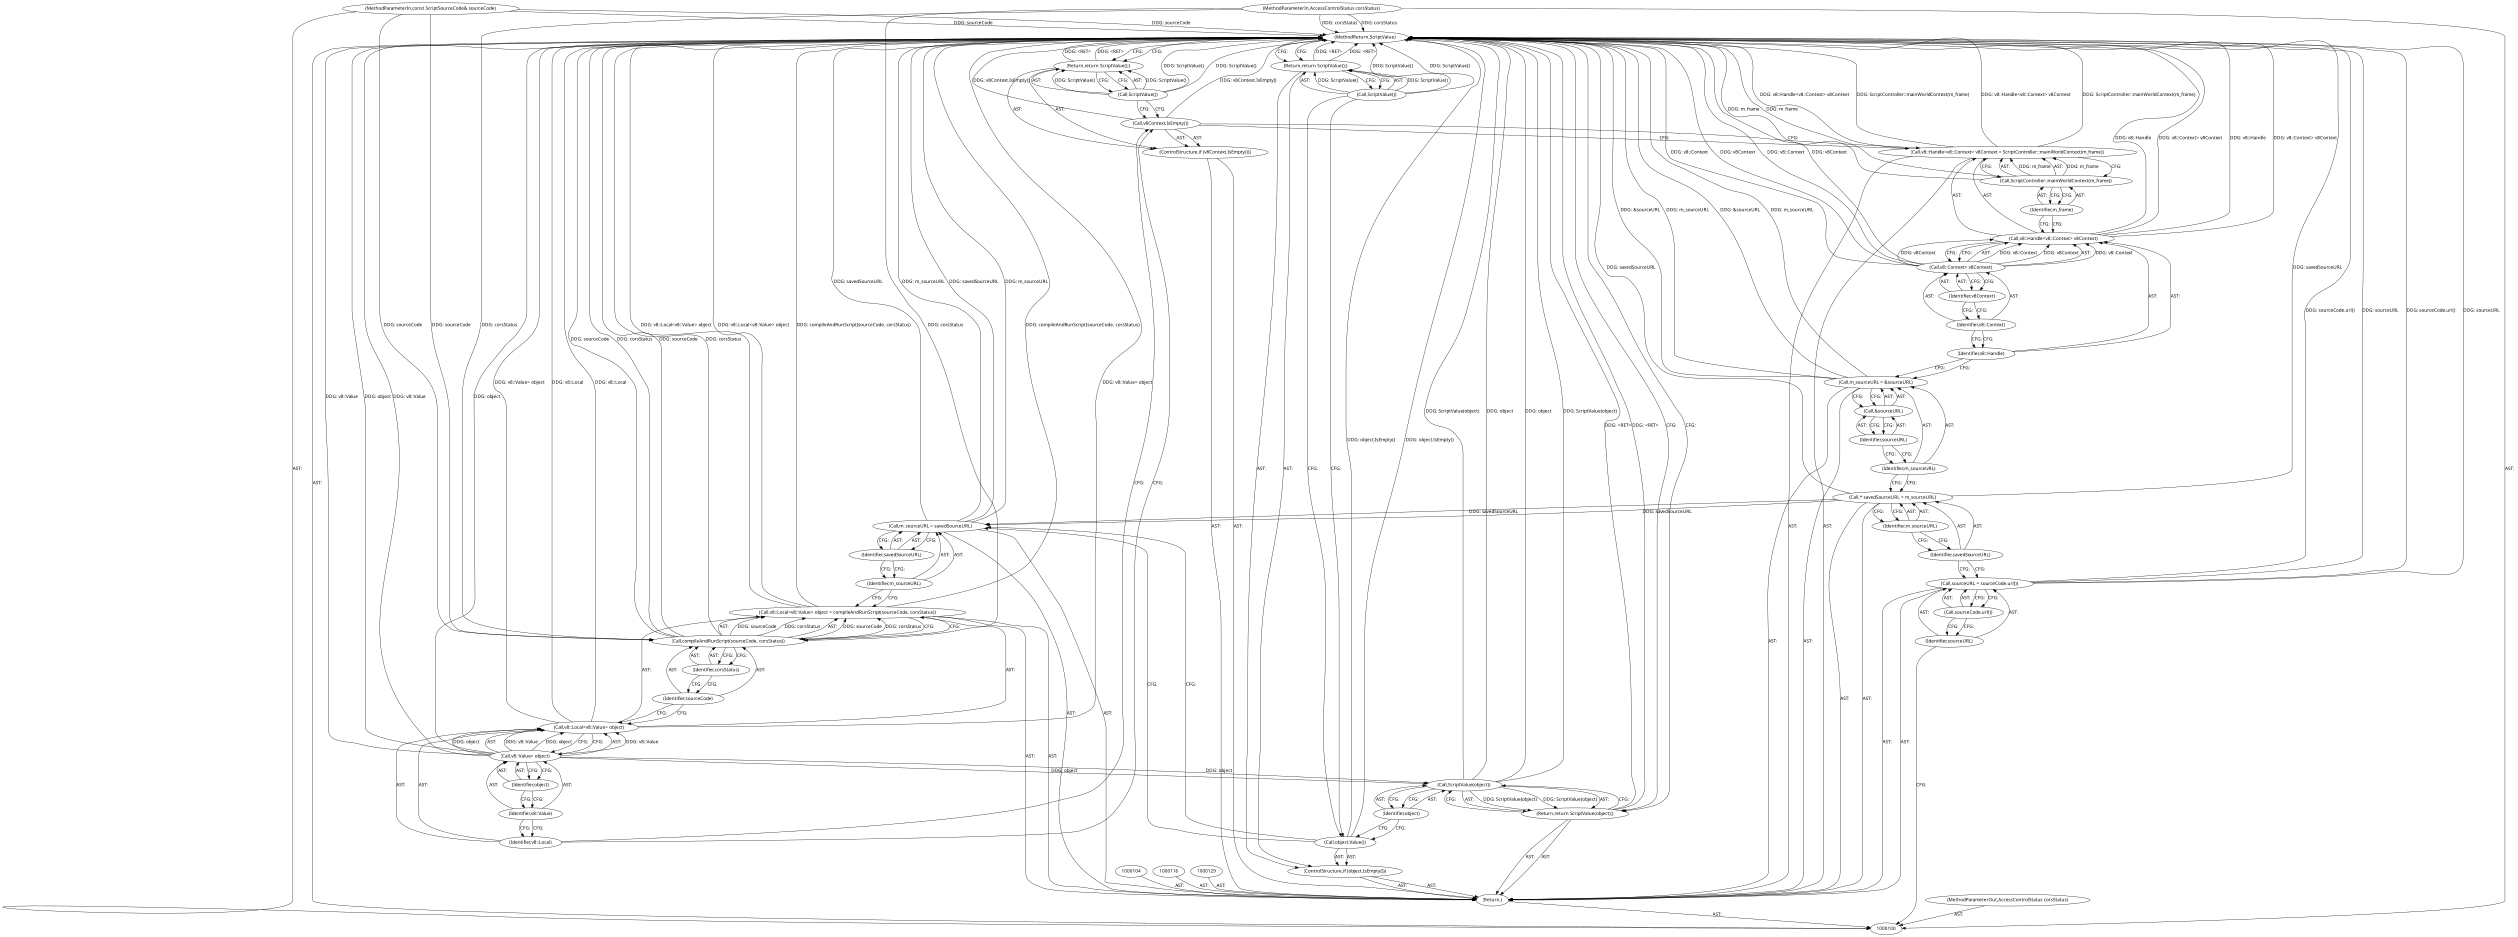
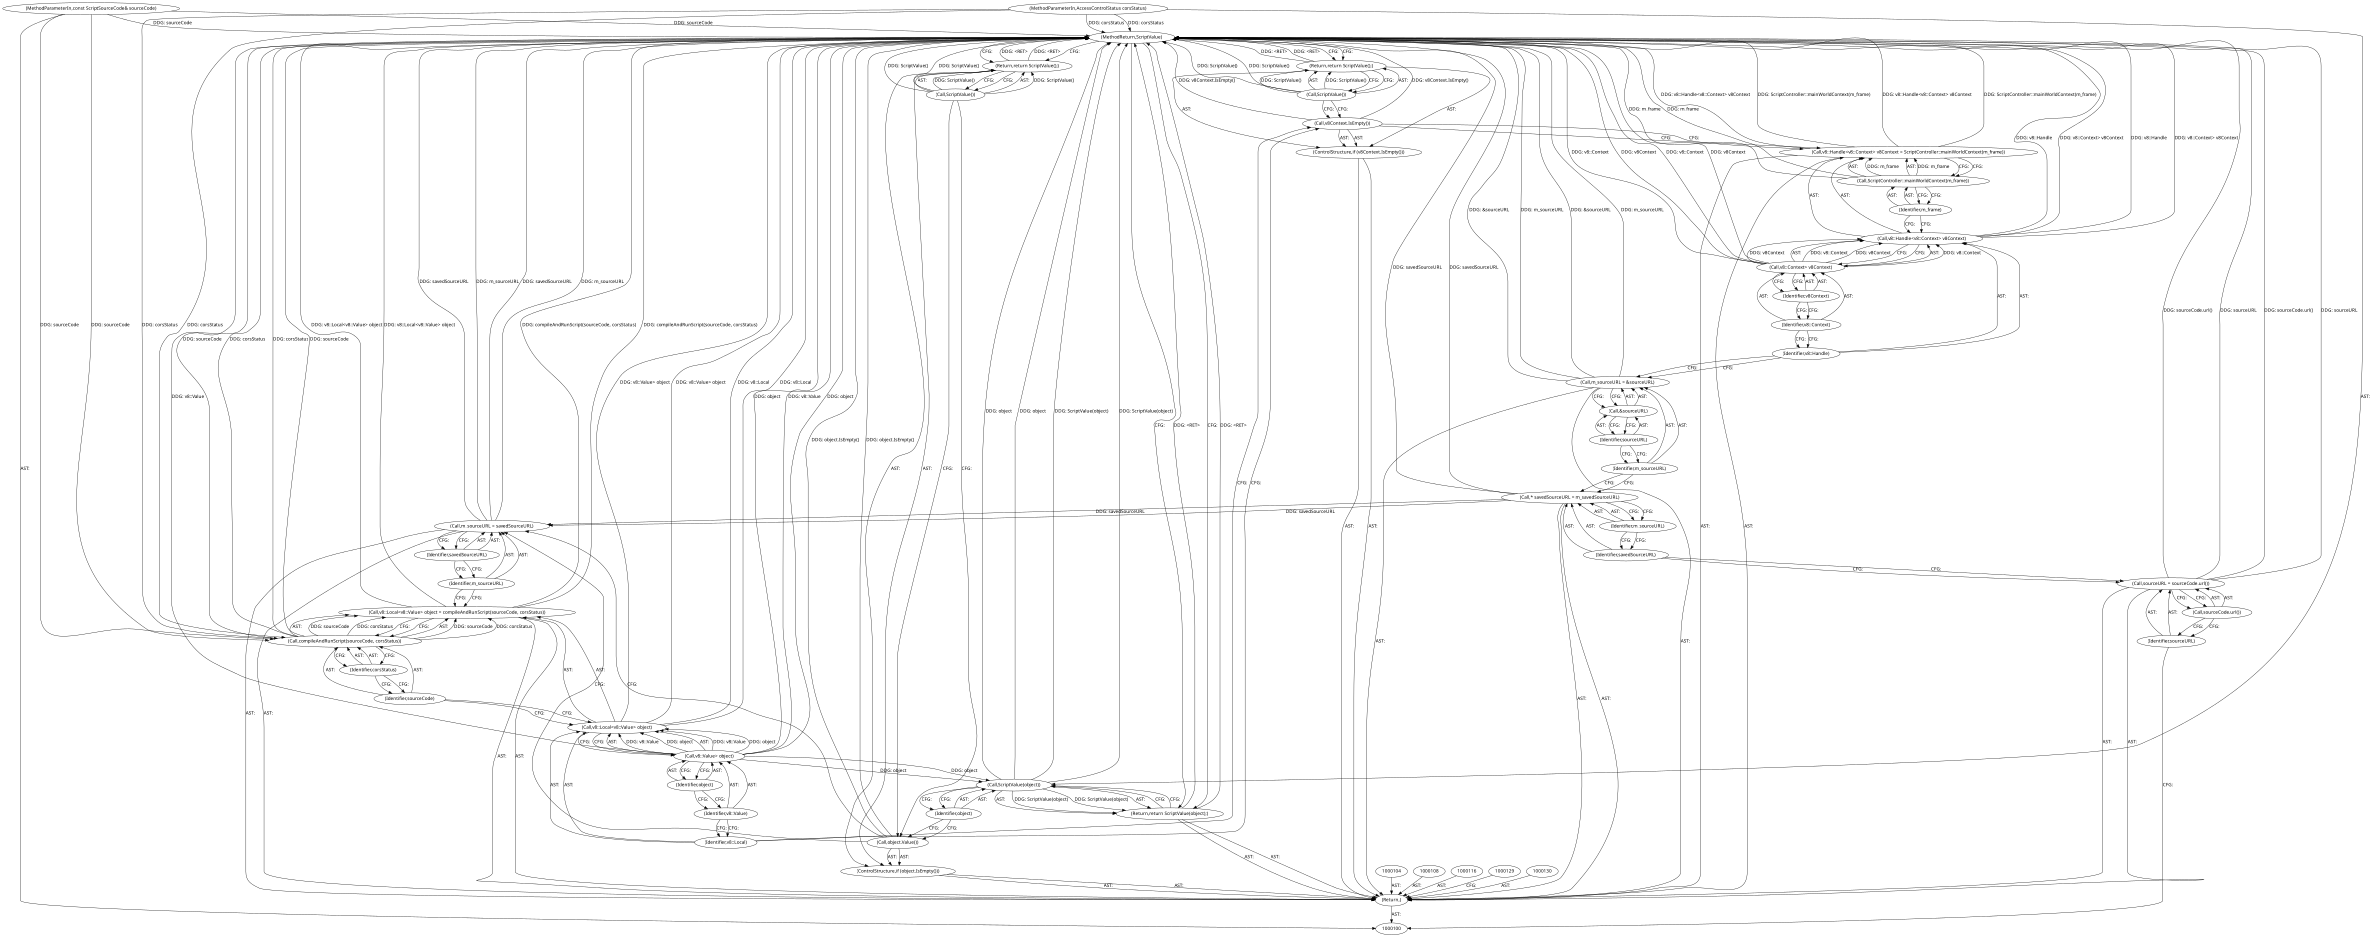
edge "(MethodParameterIn,AccessControlStatus corsStatus)" -> "1000100": now "(MethodParameterIn,AccessControlStatus corsStatus)" -> "(Call,ScriptValue(object))"
node "(Call,* savedSourceURL = m_sourceURL)": label "(Call,* savedSourceURL = m_sourceURL)" -> "(Call,* savedSourceURL = m_savedSourceURL)"
edge "(MethodReturn,ScriptValue)" -> "1000100": removed, label "AST:"
node "1000108": added
node "1000130": added
edge "1000129" -> "(Return,)": label "AST: " -> "CFG: "
node "(MethodParameterOut,AccessControlStatus corsStatus)": removed
